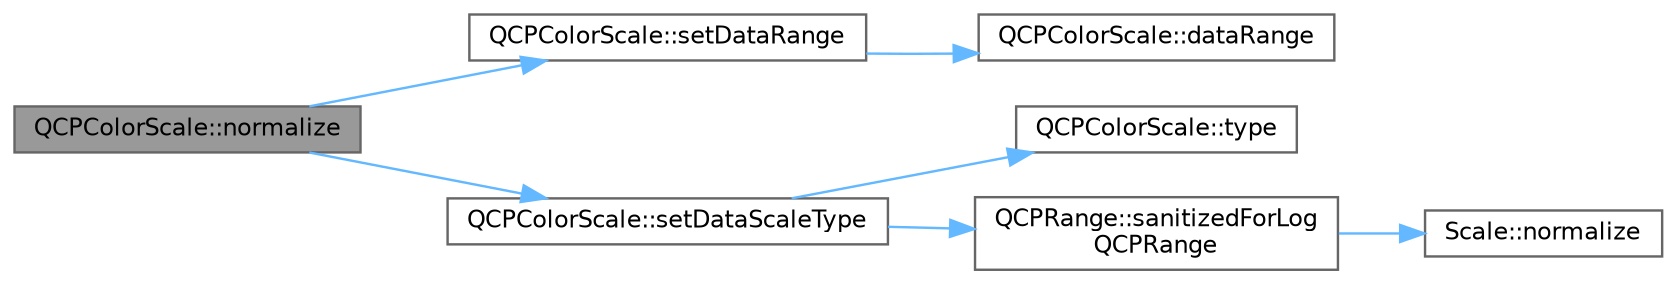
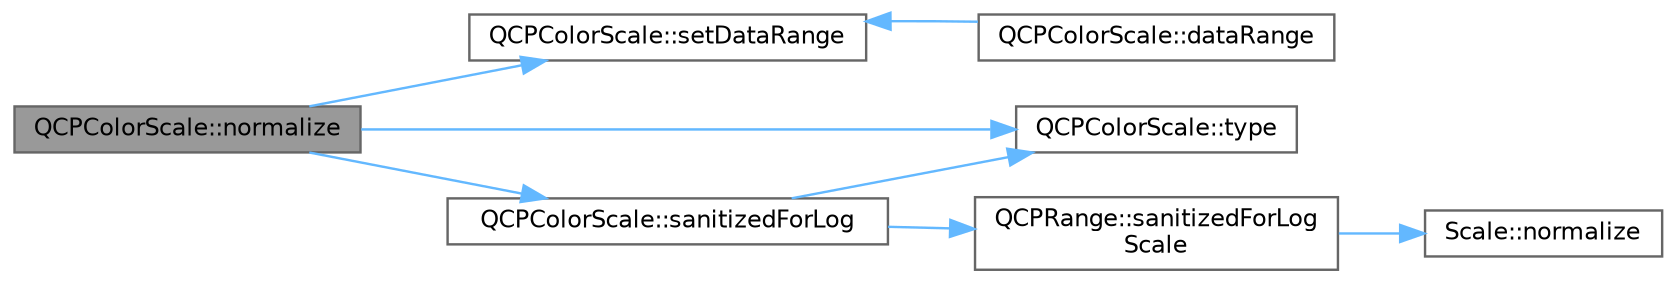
edge "QCPColorScale::setDataRange" -> "QCPColorScale::dataRange": reversed
edge "QCPColorScale::normalize" -> "QCPColorScale::type": added
node "QCPColorScale::setDataScaleType": label "QCPColorScale::setDataScaleType" -> "QCPColorScale::sanitizedForLog"
node "QCPRange::sanitizedForLog QCPRange": label "QCPRange::sanitizedForLog QCPRange" -> "QCPRange::sanitizedForLog Scale"
